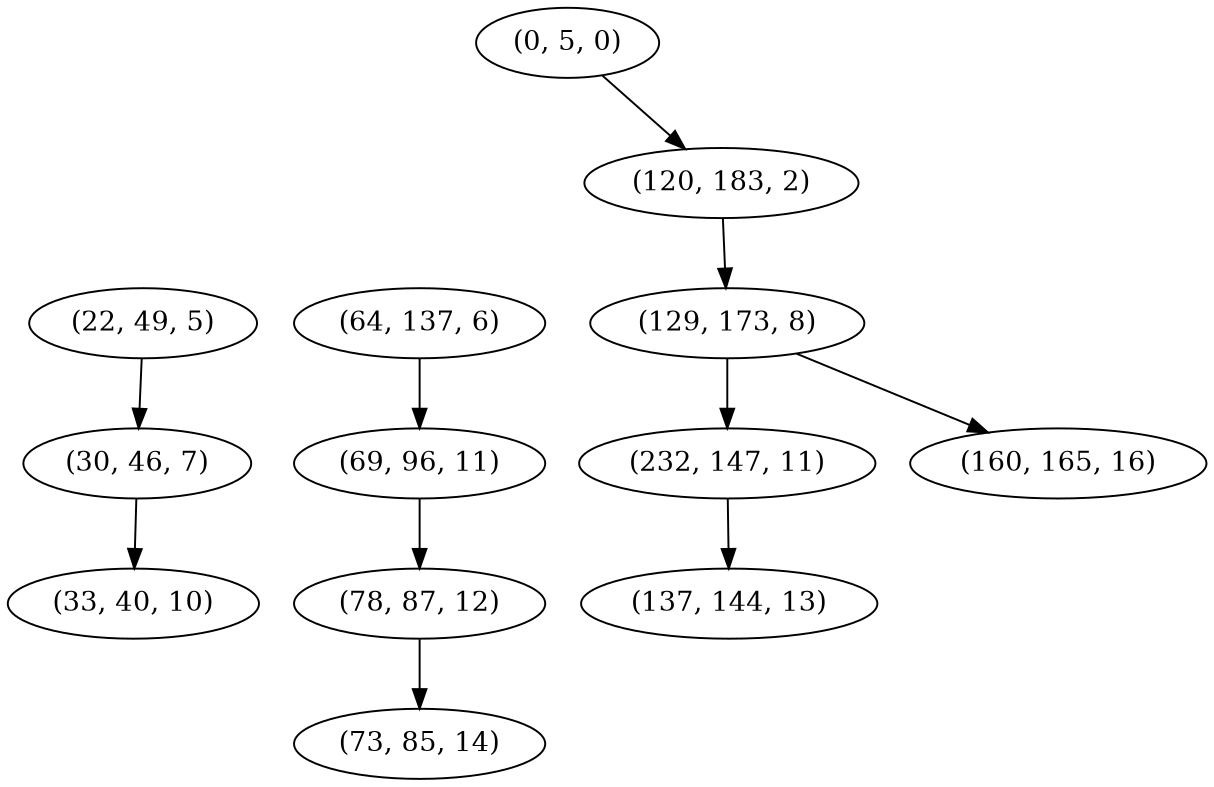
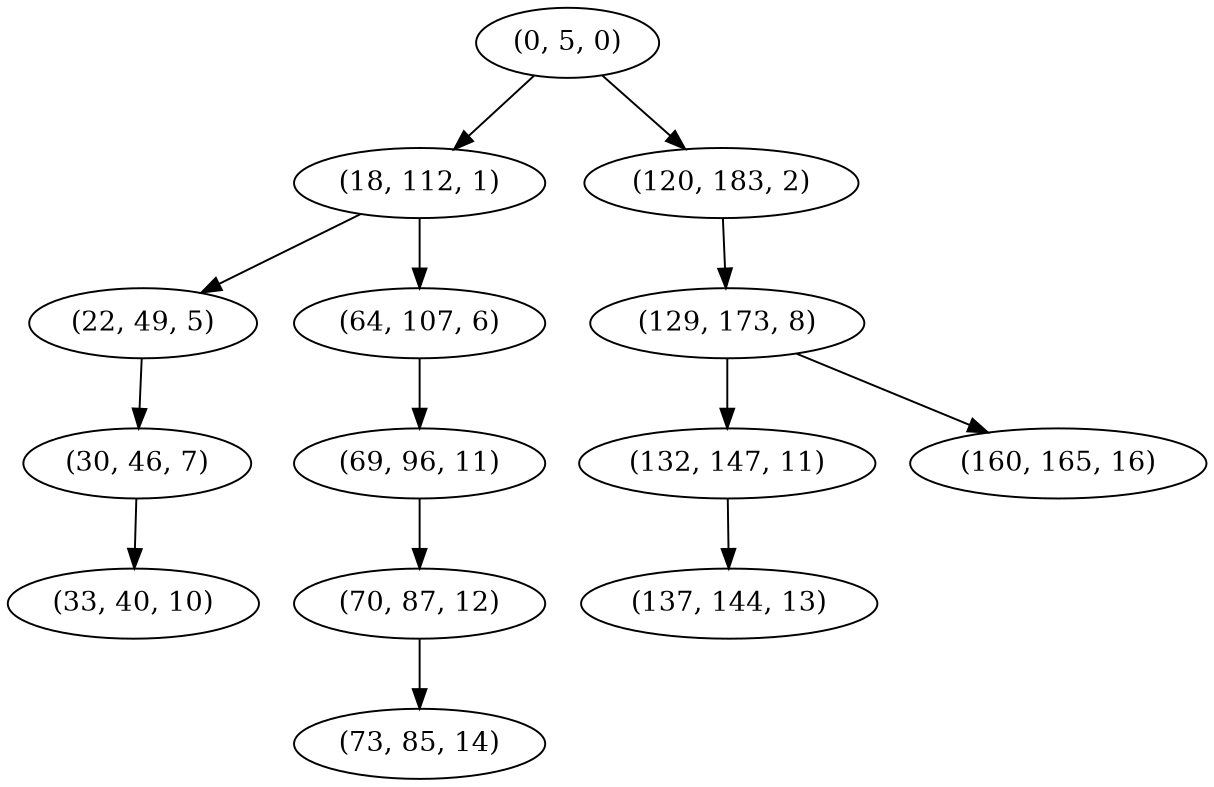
node "(18, 112, 1)": added
node "(64, 137, 6)": label "(64, 137, 6)" -> "(64, 107, 6)"
node "(232, 147, 11)": label "(232, 147, 11)" -> "(132, 147, 11)"
node "(78, 87, 12)": label "(78, 87, 12)" -> "(70, 87, 12)"
